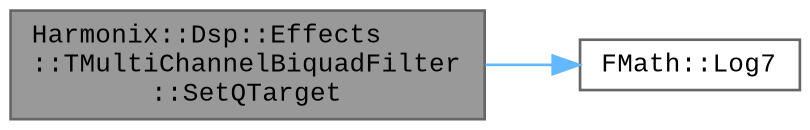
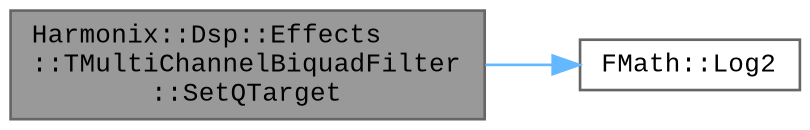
node "FMath::Log7": label "FMath::Log7" -> "FMath::Log2"
